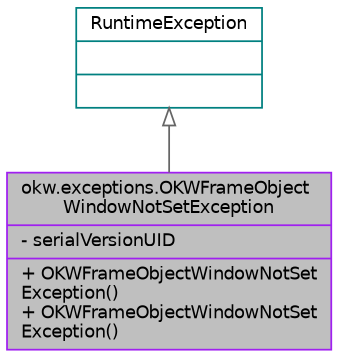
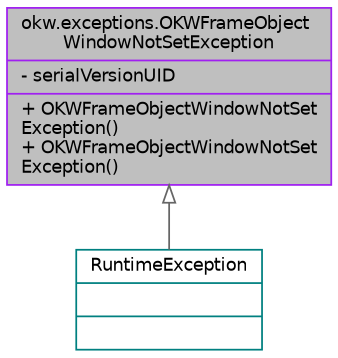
edge "okw.exceptions.OKWFrameObject" -> "RuntimeException": reversed
